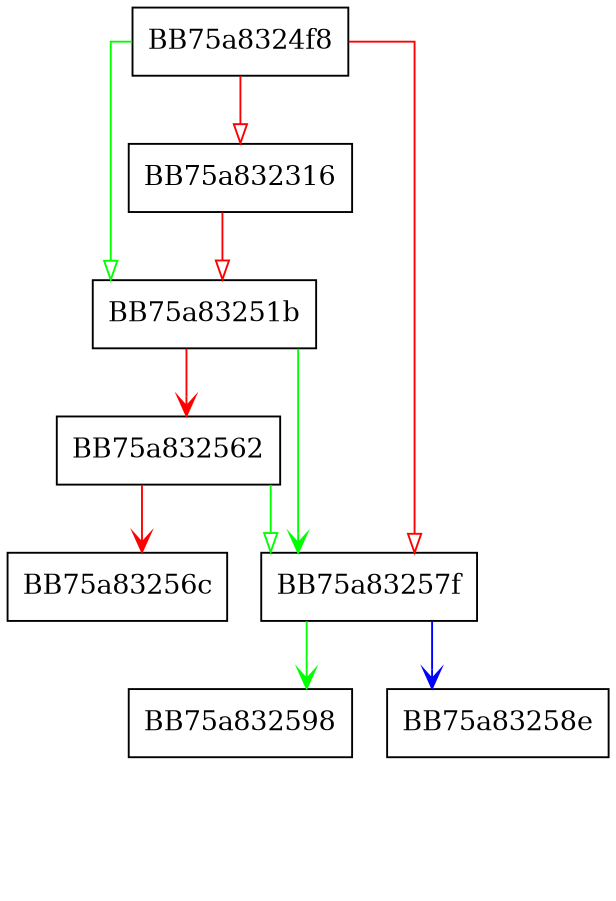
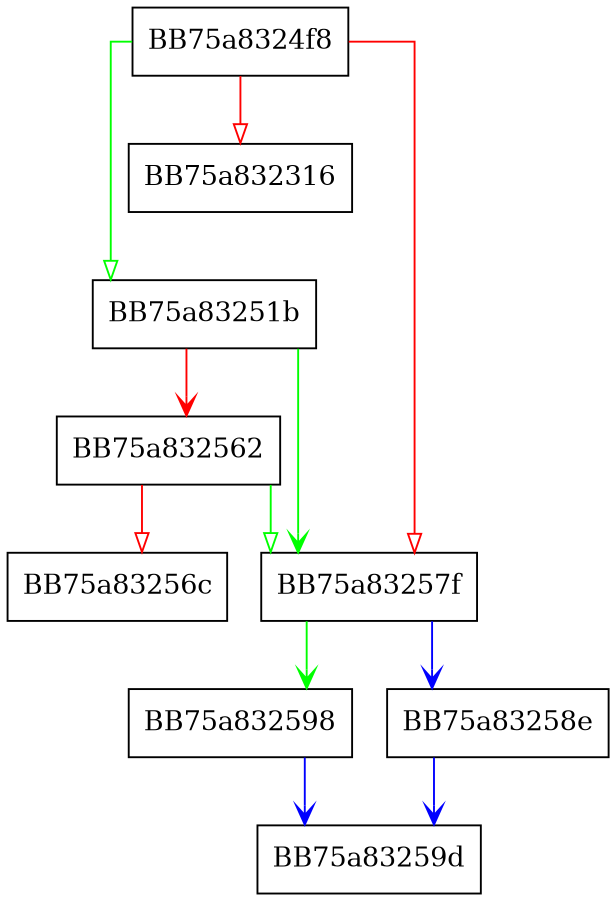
edge "BB75a832316" -> "BB75a83251b": removed
edge "BB75a832562" -> "BB75a83256c": arrowhead vee -> onormal
node "BB75a83259d": added
